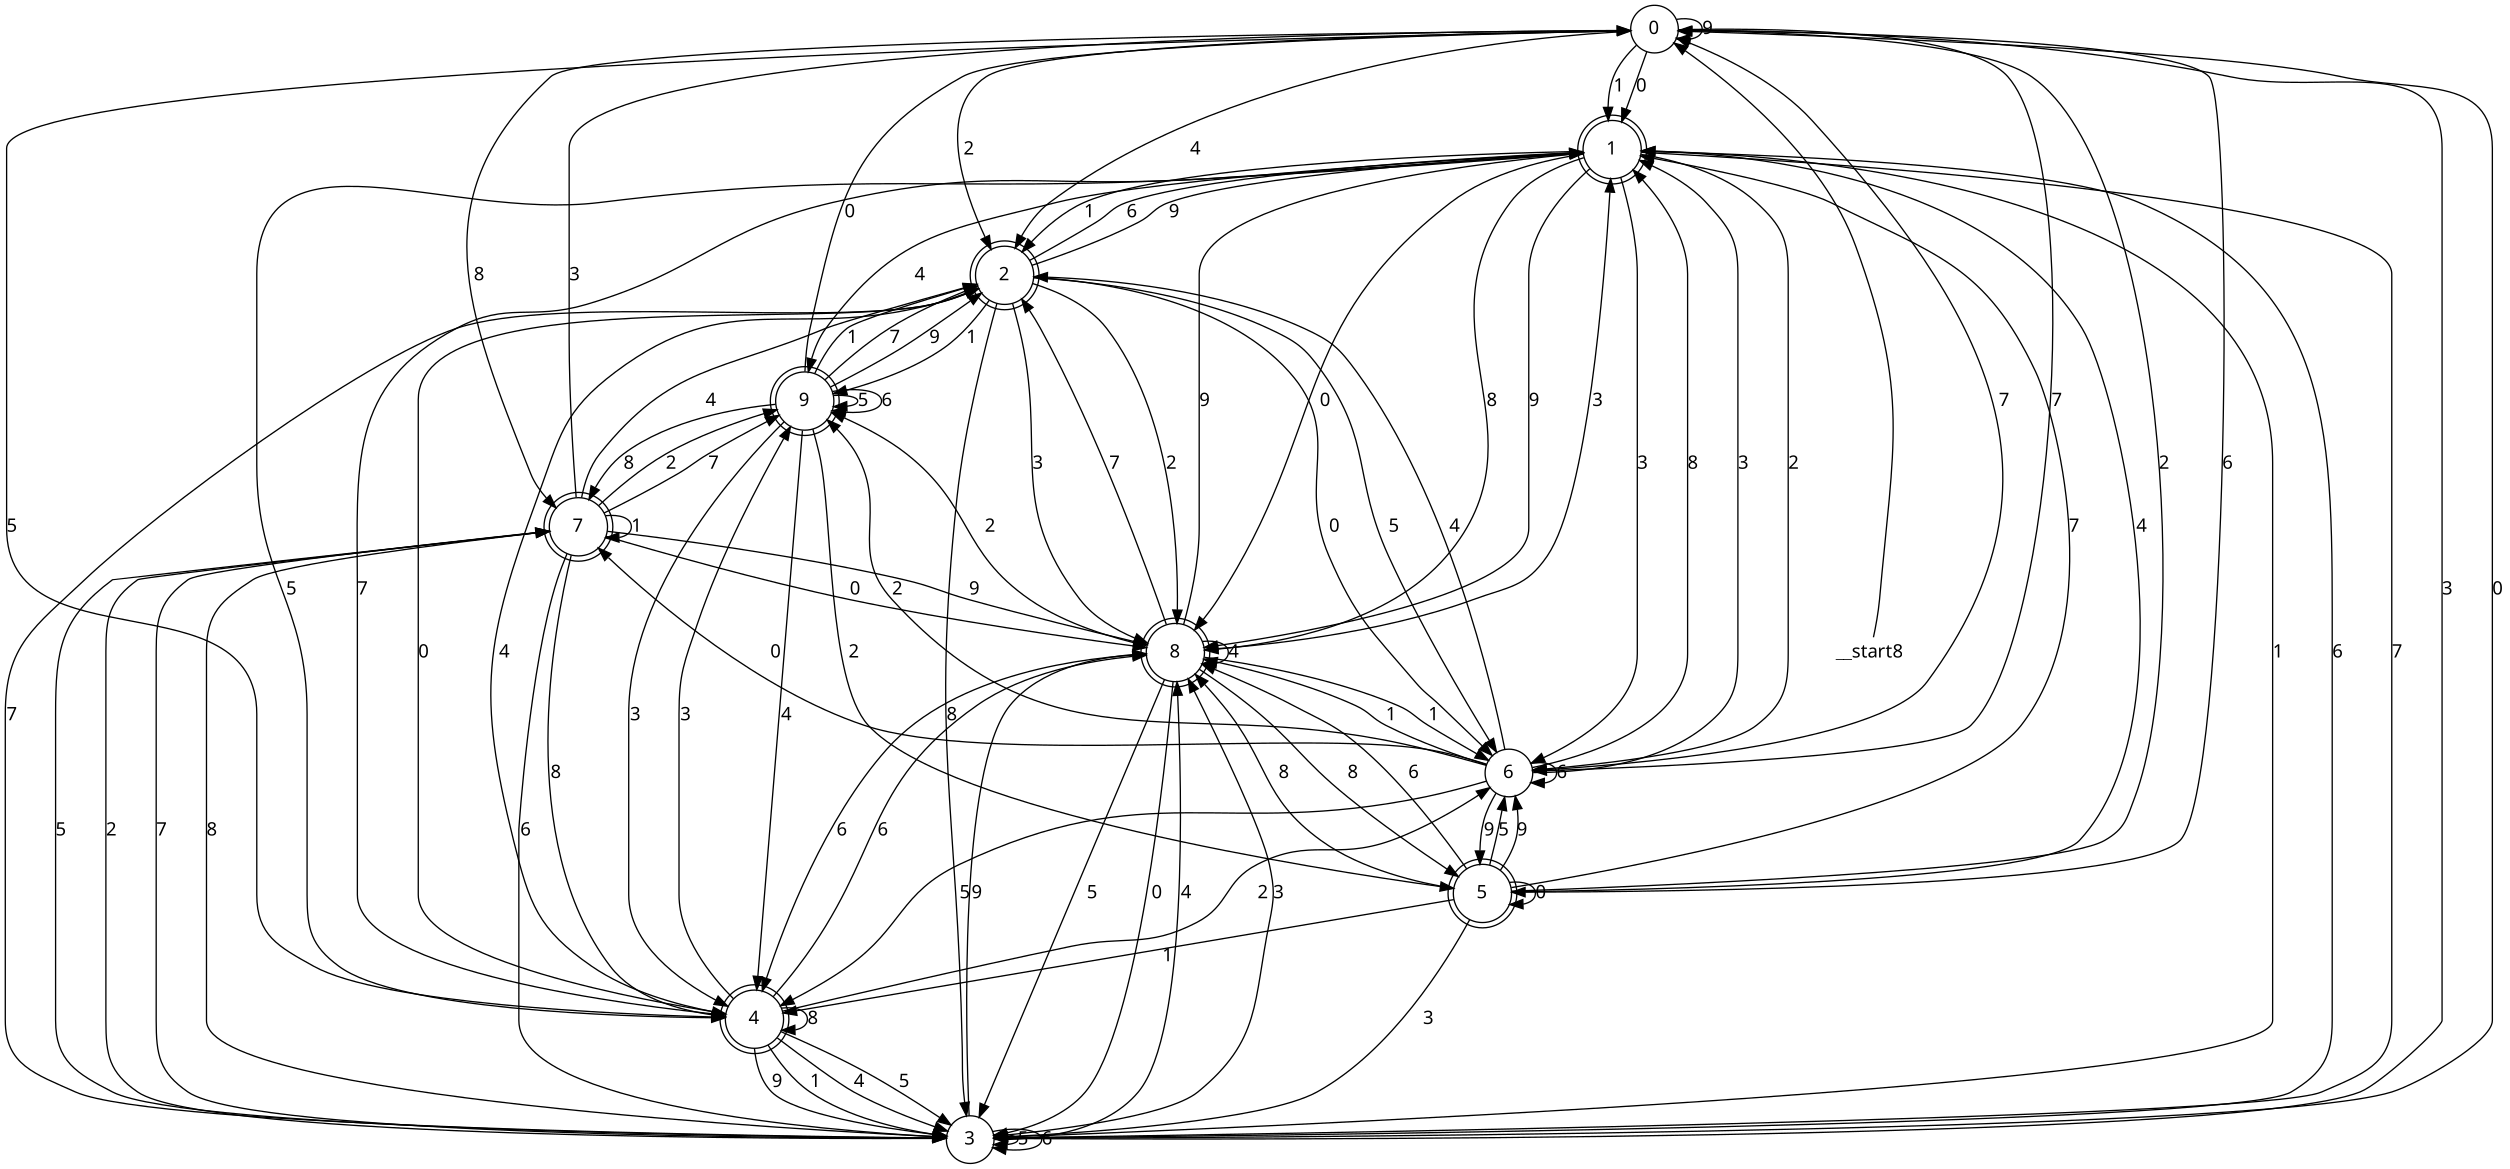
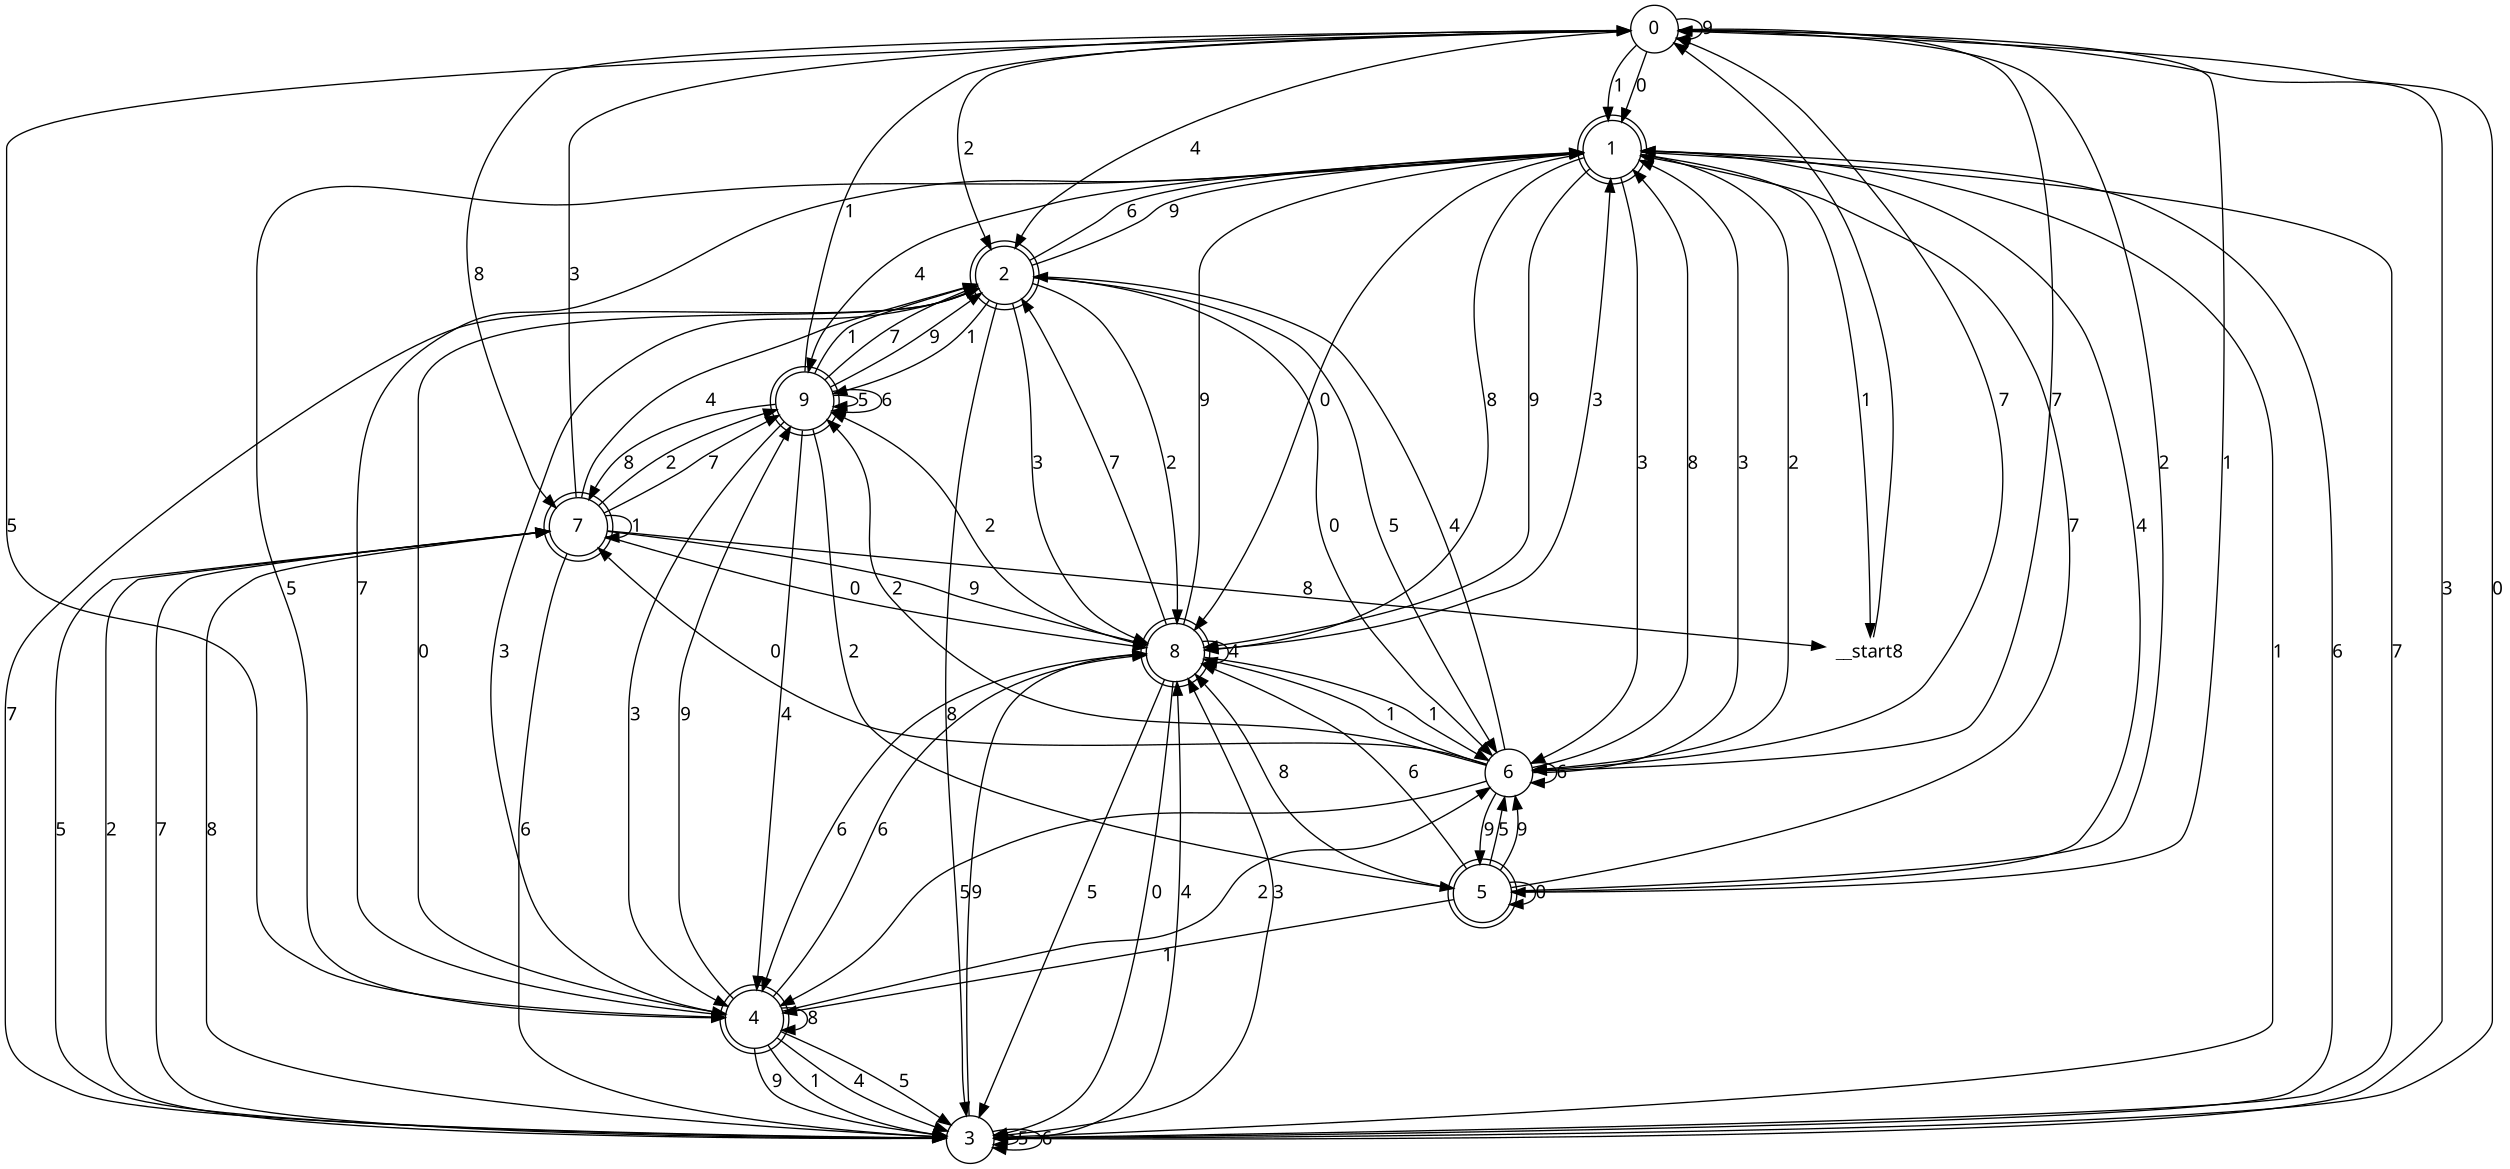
edge "1" -> "2": now "1" -> "__start8"
edge "9" -> "0": label "0" -> "1"
edge "0" -> "5": label "6" -> "1"
edge "2" -> "4": label "4" -> "3"
edge "4" -> "9": label "3" -> "9"
edge "8" -> "5": removed, label "8"
edge "7" -> "4": now "7" -> "__start8"
edge "5" -> "3": removed, label "3"
